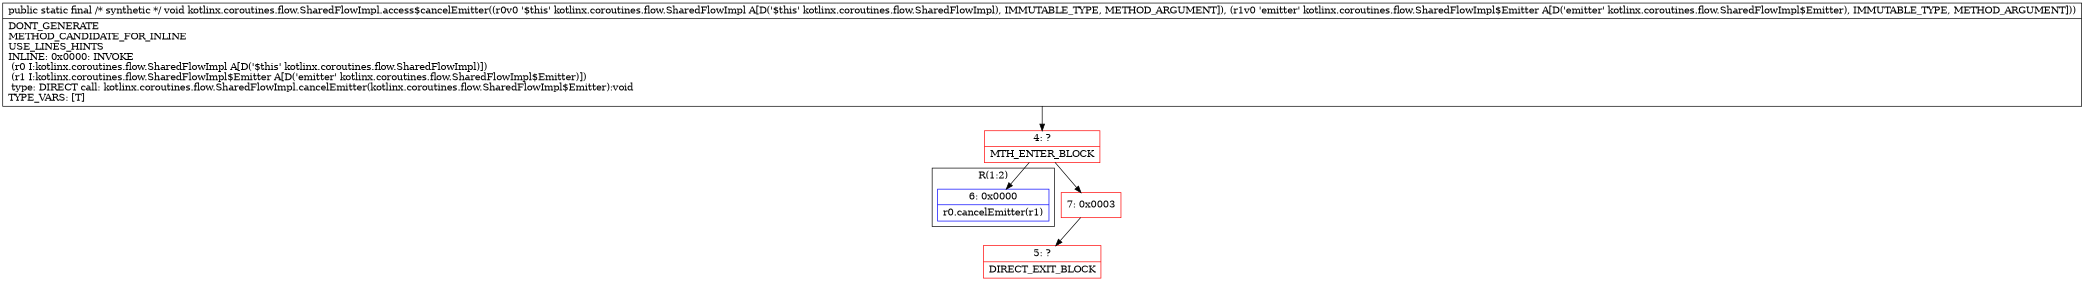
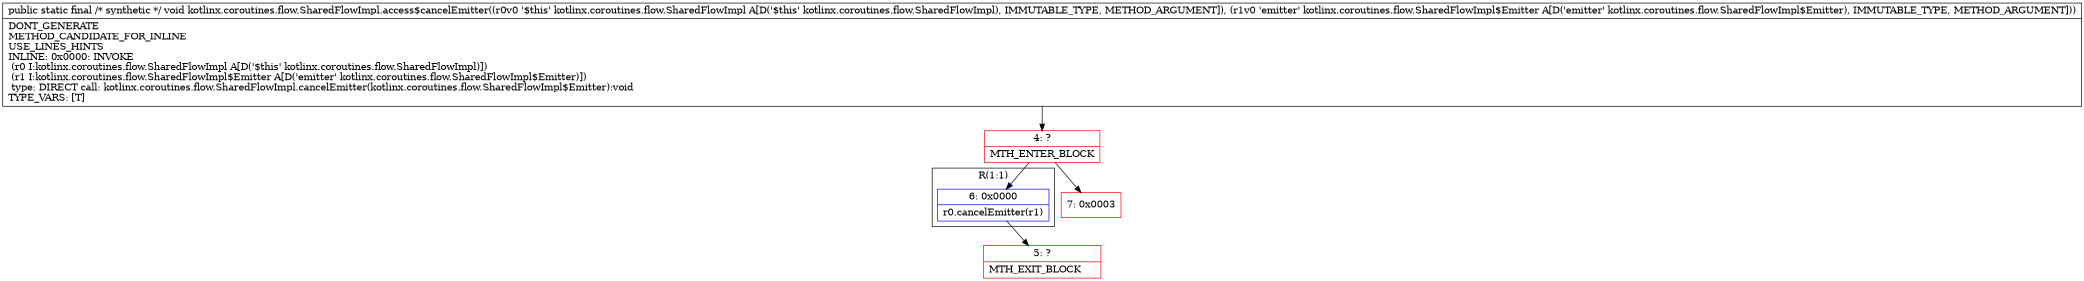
cluster "R(1:2)": label "R(1:2)" -> "R(1:1)"
edge "7: 0x0003" -> "5: ?": now "6: 0x0000" -> "5: ?"
node "5: ?": text "DIRECT_EXIT_BLOCK" -> "MTH_EXIT_BLOCK"
